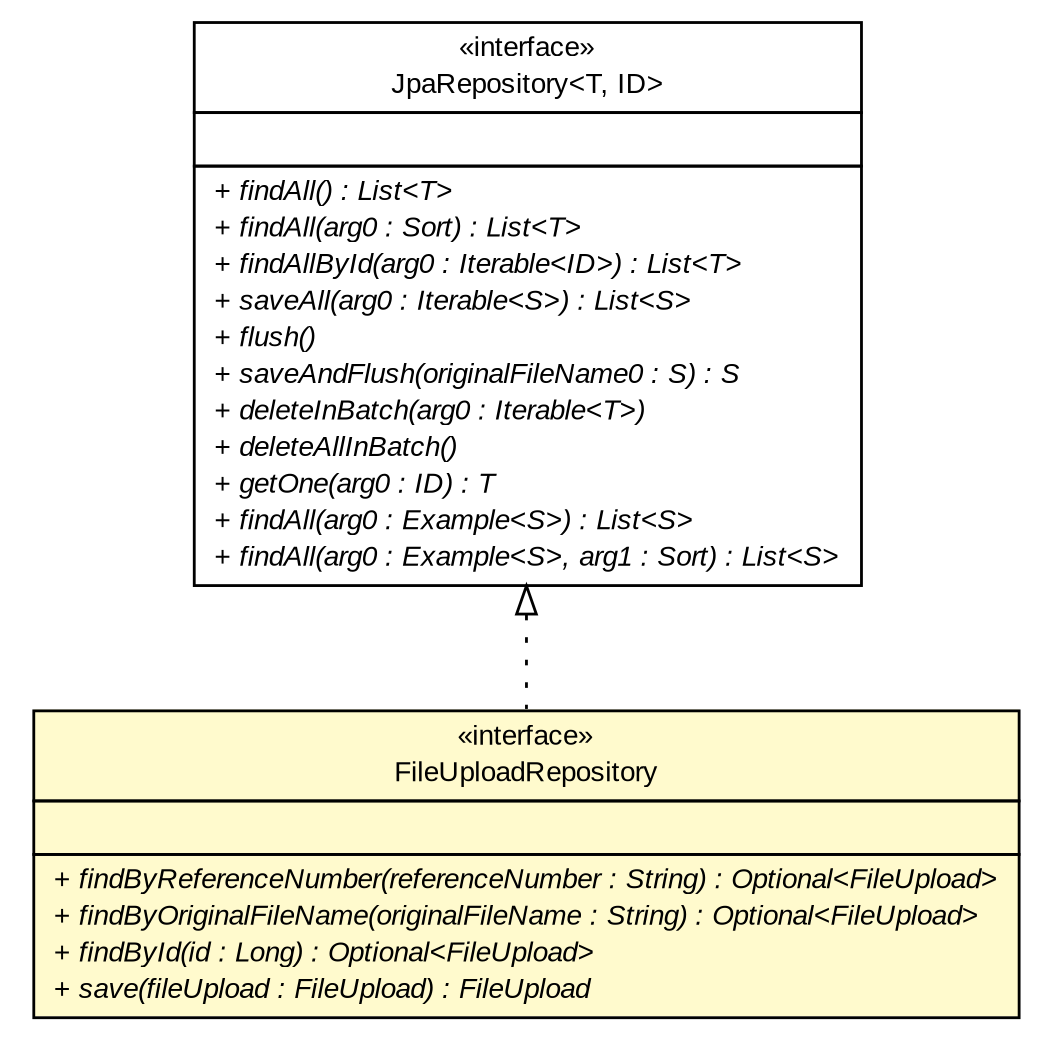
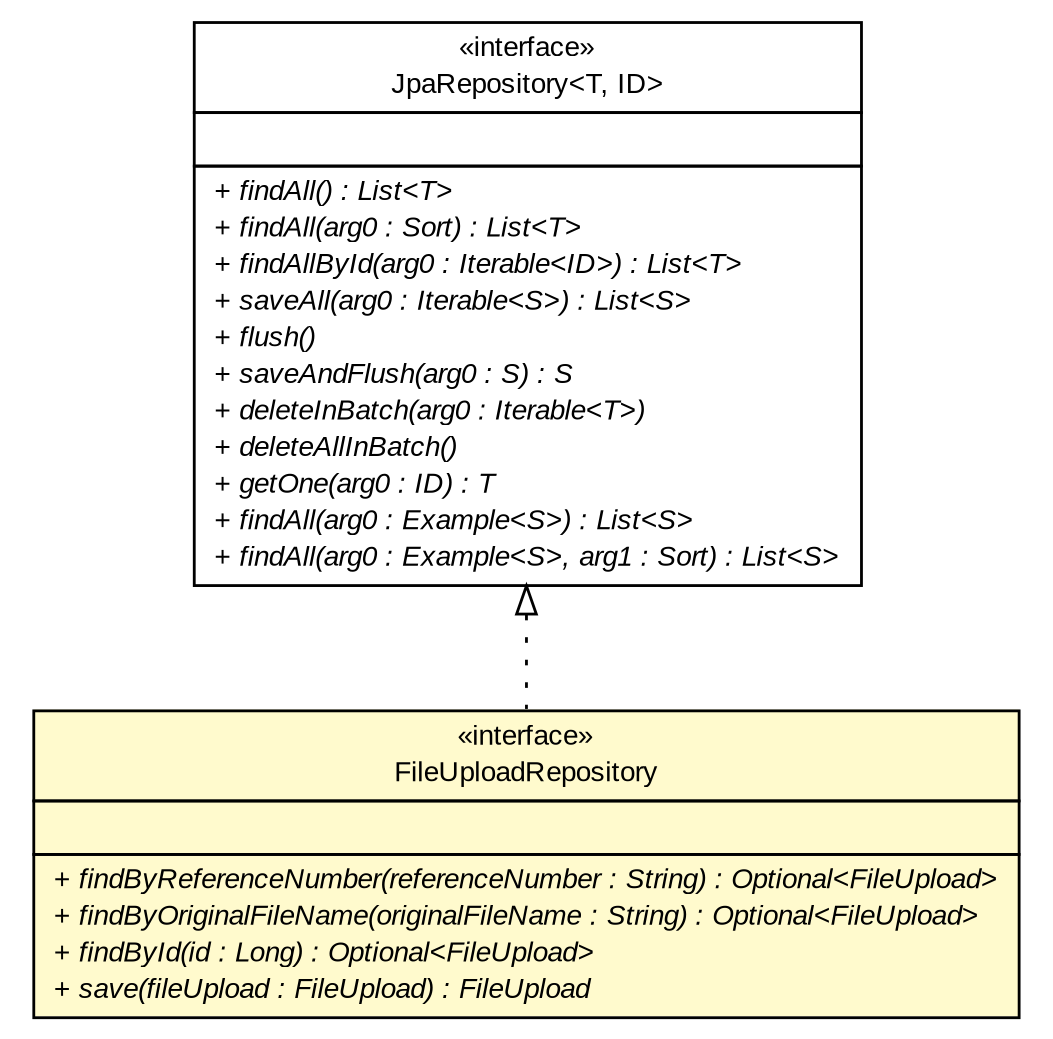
node "JpaRepository<T, ID>": text "+ saveAndFlush(originalFileName0 : S) : S" -> "+ saveAndFlush(arg0 : S) : S"
